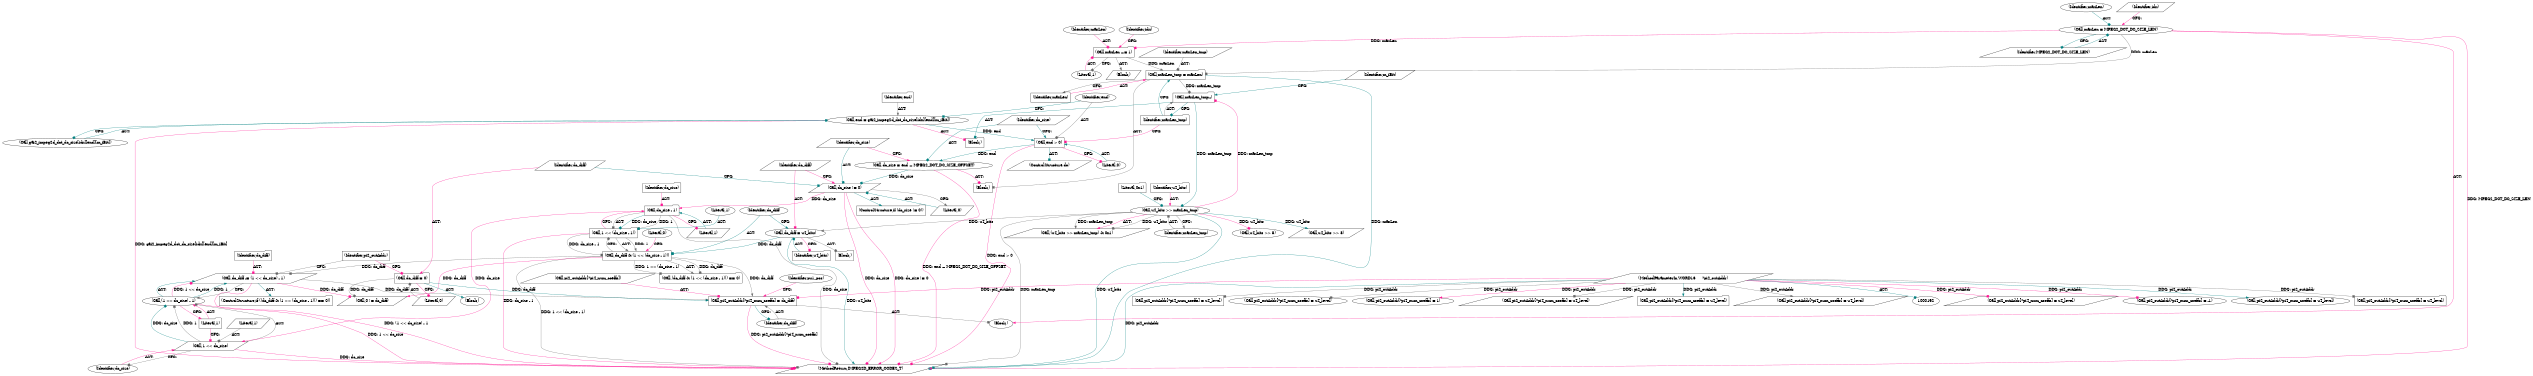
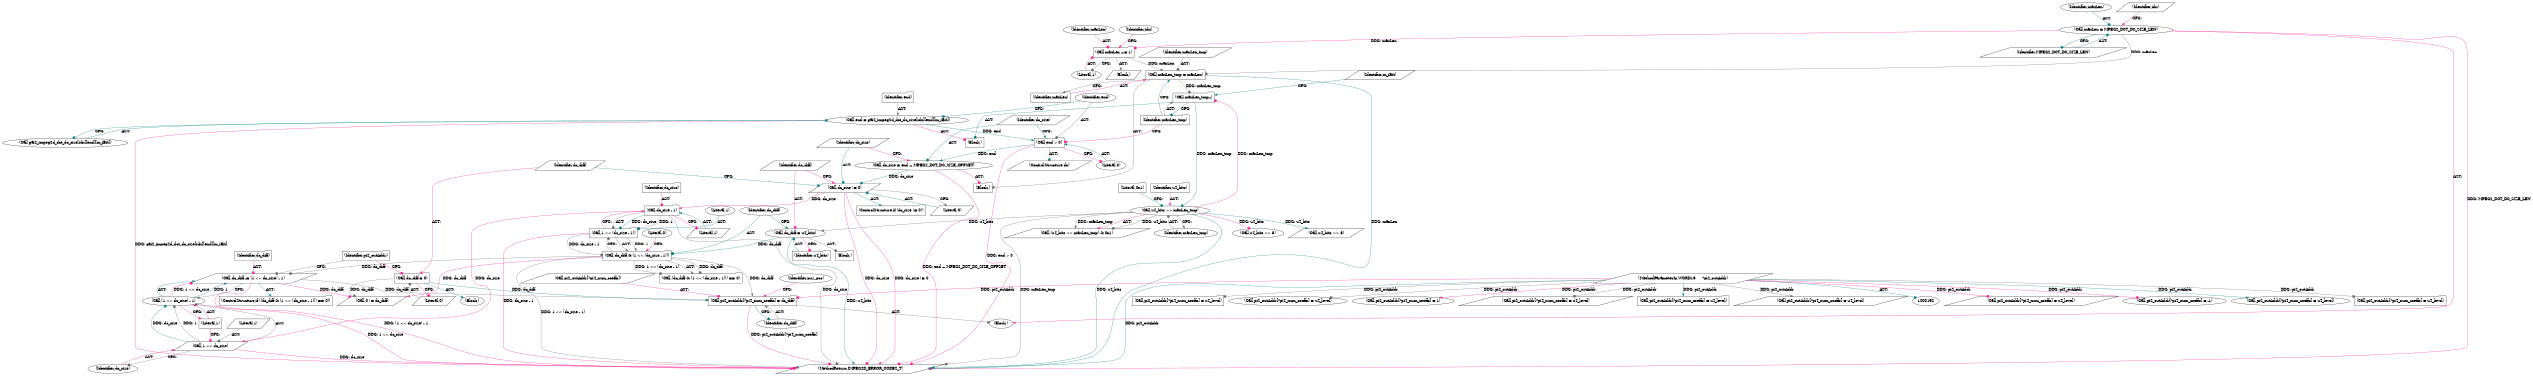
edge "(Call,dc_diff -= (1 << dc_size) - 1)" -> "(MethodReturn,IMPEG2D_ERROR_CODES_T)": arrowhead box -> normal
